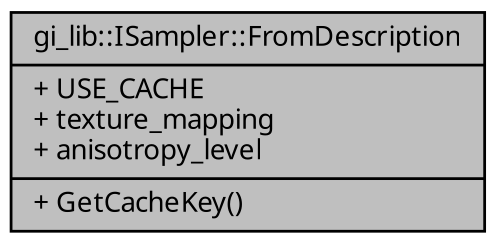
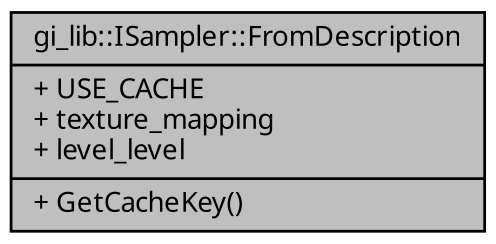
node "gi_lib::ISampler::FromDescription": text "+ anisotropy_level" -> "+ level_level"
